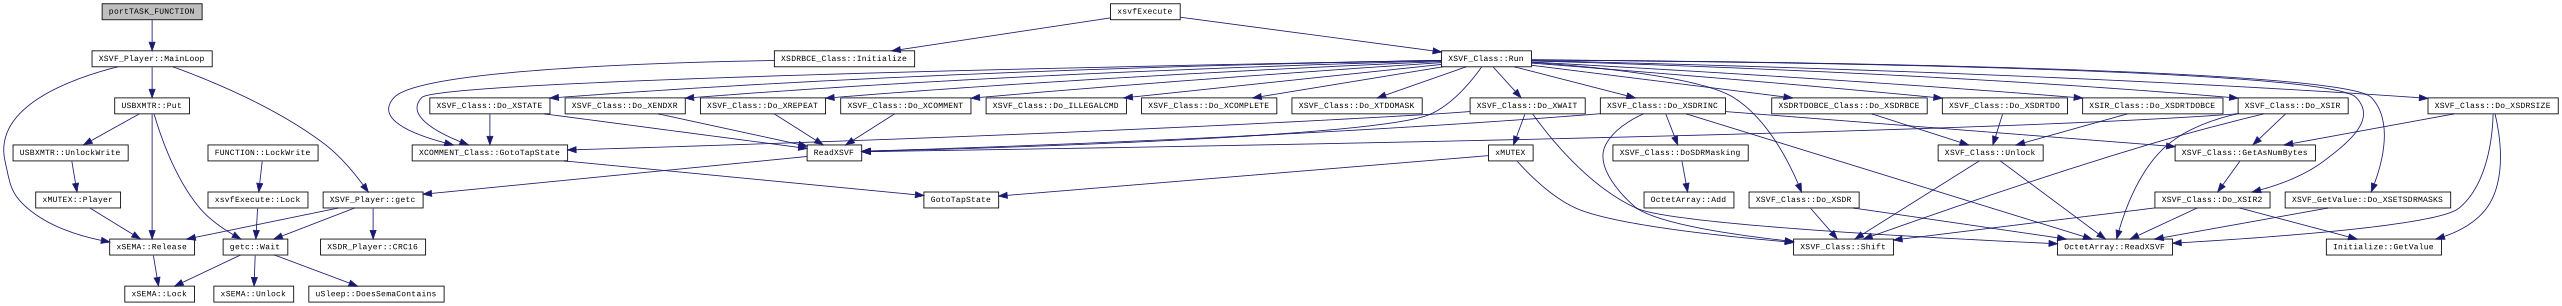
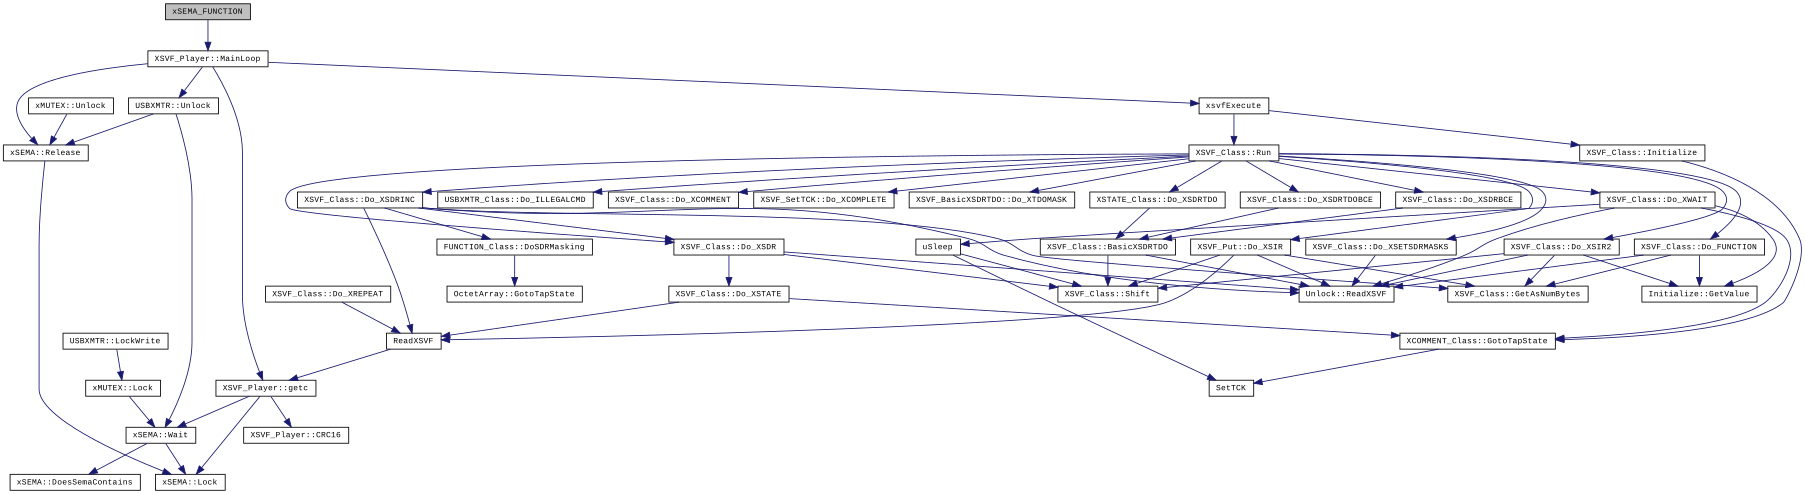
node "portTASK_FUNCTION": label "portTASK_FUNCTION" -> "xSEMA_FUNCTION"
node "XSDRBCE_Class::Initialize": label "XSDRBCE_Class::Initialize" -> "XSVF_Class::Initialize"
edge "XSVF_Class::Run" -> "XCOMMENT_Class::GotoTapState": removed
edge "XSVF_Class::Run" -> "XSVF_Class::Do_XREPEAT": removed
edge "XSVF_Class::Run" -> "XSVF_Class::Do_XSTATE": now "XSVF_Class::Do_XSDR" -> "XSVF_Class::Do_XSTATE"
edge "XSVF_Player::MainLoop" -> "xsvfExecute": added
node "USBXMTR::Put": label "USBXMTR::Put" -> "USBXMTR::Unlock"
node "XSVF_Class::Do_XENDXR": removed
node "XSVF_Class::Do_ILLEGALCMD": label "XSVF_Class::Do_ILLEGALCMD" -> "USBXMTR_Class::Do_ILLEGALCMD"
node "XSVF_Class::Do_XCOMPLETE": label "XSVF_Class::Do_XCOMPLETE" -> "XSVF_SetTCK::Do_XCOMPLETE"
node "XSVF_Class::Do_XTDOMASK": label "XSVF_Class::Do_XTDOMASK" -> "XSVF_BasicXSDRTDO::Do_XTDOMASK"
node "XSDRTDOBCE_Class::Do_XSDRBCE": label "XSDRTDOBCE_Class::Do_XSDRBCE" -> "XSVF_Class::Do_XSDRBCE"
node "XSVF_Class::Do_XSDRTDO": label "XSVF_Class::Do_XSDRTDO" -> "XSTATE_Class::Do_XSDRTDO"
node "XSIR_Class::Do_XSDRTDOBCE": label "XSIR_Class::Do_XSDRTDOBCE" -> "XSVF_Class::Do_XSDRTDOBCE"
node "XSVF_Class::Do_XSIR": label "XSVF_Class::Do_XSIR" -> "XSVF_Put::Do_XSIR"
node "XSVF_Class::Do_XSDRSIZE": label "XSVF_Class::Do_XSDRSIZE" -> "XSVF_Class::Do_FUNCTION"
edge "XSVF_Class::Do_XCOMMENT" -> "ReadXSVF": removed
edge "XSVF_Class::Run" -> "ReadXSVF": removed
node "USBXMTR::UnlockWrite": removed
node "FUNCTION::LockWrite": label "FUNCTION::LockWrite" -> "USBXMTR::LockWrite"
node "xMUTEX": label "xMUTEX" -> "uSleep"
node "XSVF_Class::DoSDRMasking": label "XSVF_Class::DoSDRMasking" -> "FUNCTION_Class::DoSDRMasking"
node "XSVF_Class::Unlock": label "XSVF_Class::Unlock" -> "XSVF_Class::BasicXSDRTDO"
edge "XSVF_Class::GetAsNumBytes" -> "XSVF_Class::Do_XSIR2": reversed
node "xMUTEX::Player": label "xMUTEX::Player" -> "xMUTEX::Unlock"
node "xsvfExecute::Lock": label "xsvfExecute::Lock" -> "xMUTEX::Lock"
node "GotoTapState": label "GotoTapState" -> "SetTCK"
node "OctetArray::Add": label "OctetArray::Add" -> "OctetArray::GotoTapState"
node "XSVF_GetValue::Do_XSETSDRMASKS": label "XSVF_GetValue::Do_XSETSDRMASKS" -> "XSVF_Class::Do_XSETSDRMASKS"
edge "XSVF_Class::Do_XSDRINC" -> "XSVF_Class::Shift": now "XSVF_Class::Do_XSDRINC" -> "XSVF_Class::Do_XSDR"
edge "XSVF_Player::getc" -> "xSEMA::Release": now "XSVF_Player::getc" -> "xSEMA::Lock"
edge "XSVF_Class::Do_XWAIT" -> "Initialize::GetValue": added
node "getc::Wait": label "getc::Wait" -> "xSEMA::Wait"
node "XSDR_Player::CRC16": label "XSDR_Player::CRC16" -> "XSVF_Player::CRC16"
node "OctetArray::ReadXSVF": label "OctetArray::ReadXSVF" -> "Unlock::ReadXSVF"
node "xSEMA::Unlock": removed
node "uSleep::DoesSemaContains": label "uSleep::DoesSemaContains" -> "xSEMA::DoesSemaContains"
